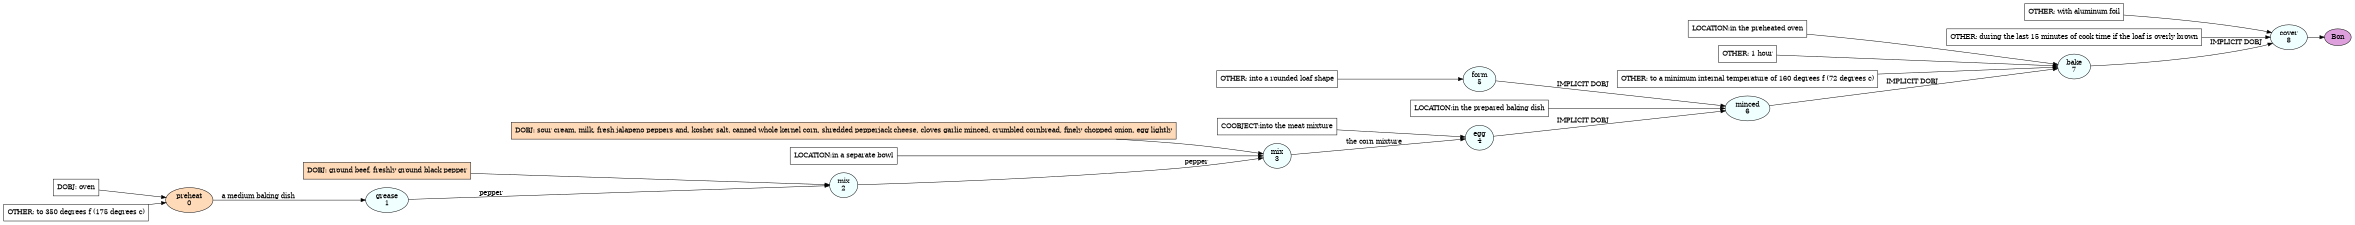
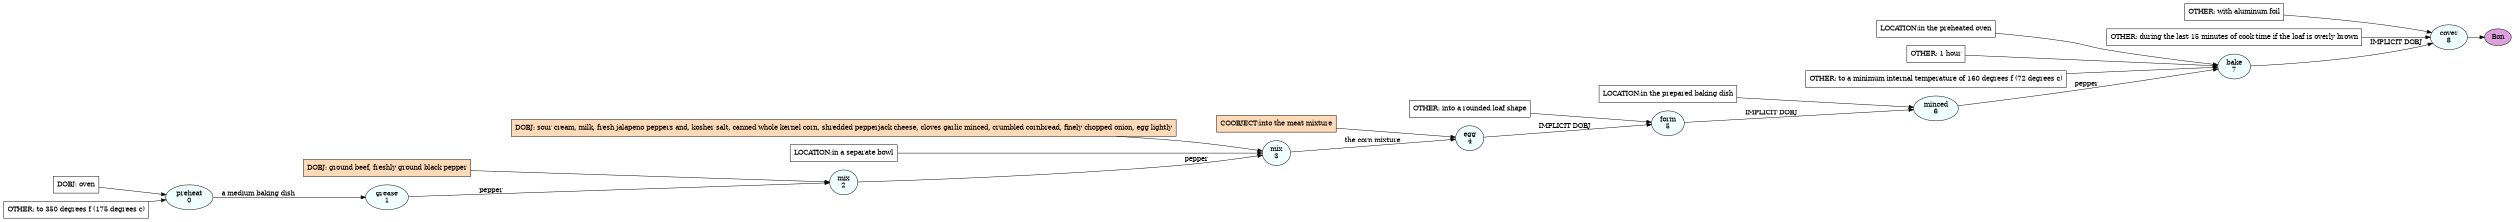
edge "minced 6" -> "bake 7": label "IMPLICIT DOBJ" -> "pepper"
edge "egg 4" -> "minced 6": now "egg 4" -> "form 5"
node "COOBJECT:into the meat mixture": fillcolor white -> peachpuff
node "preheat 0": fillcolor peachpuff -> azure
